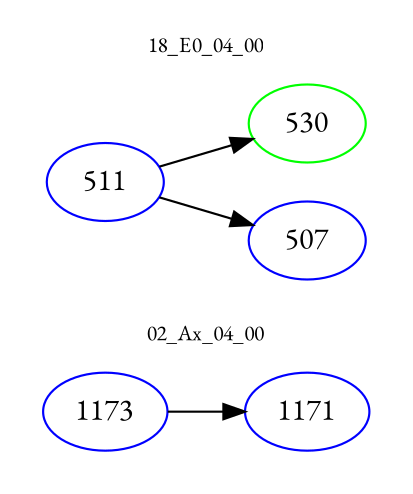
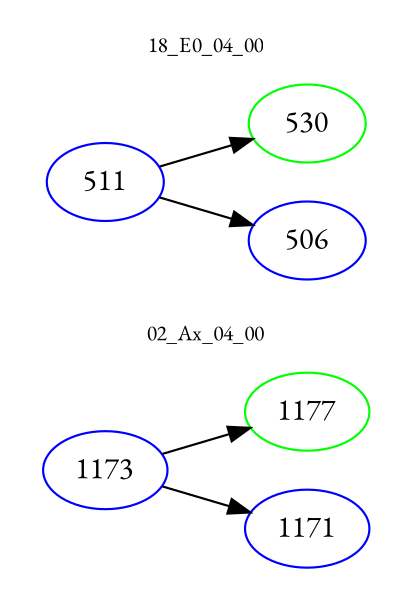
node "507": label "507" -> "506"
node "1177": added
